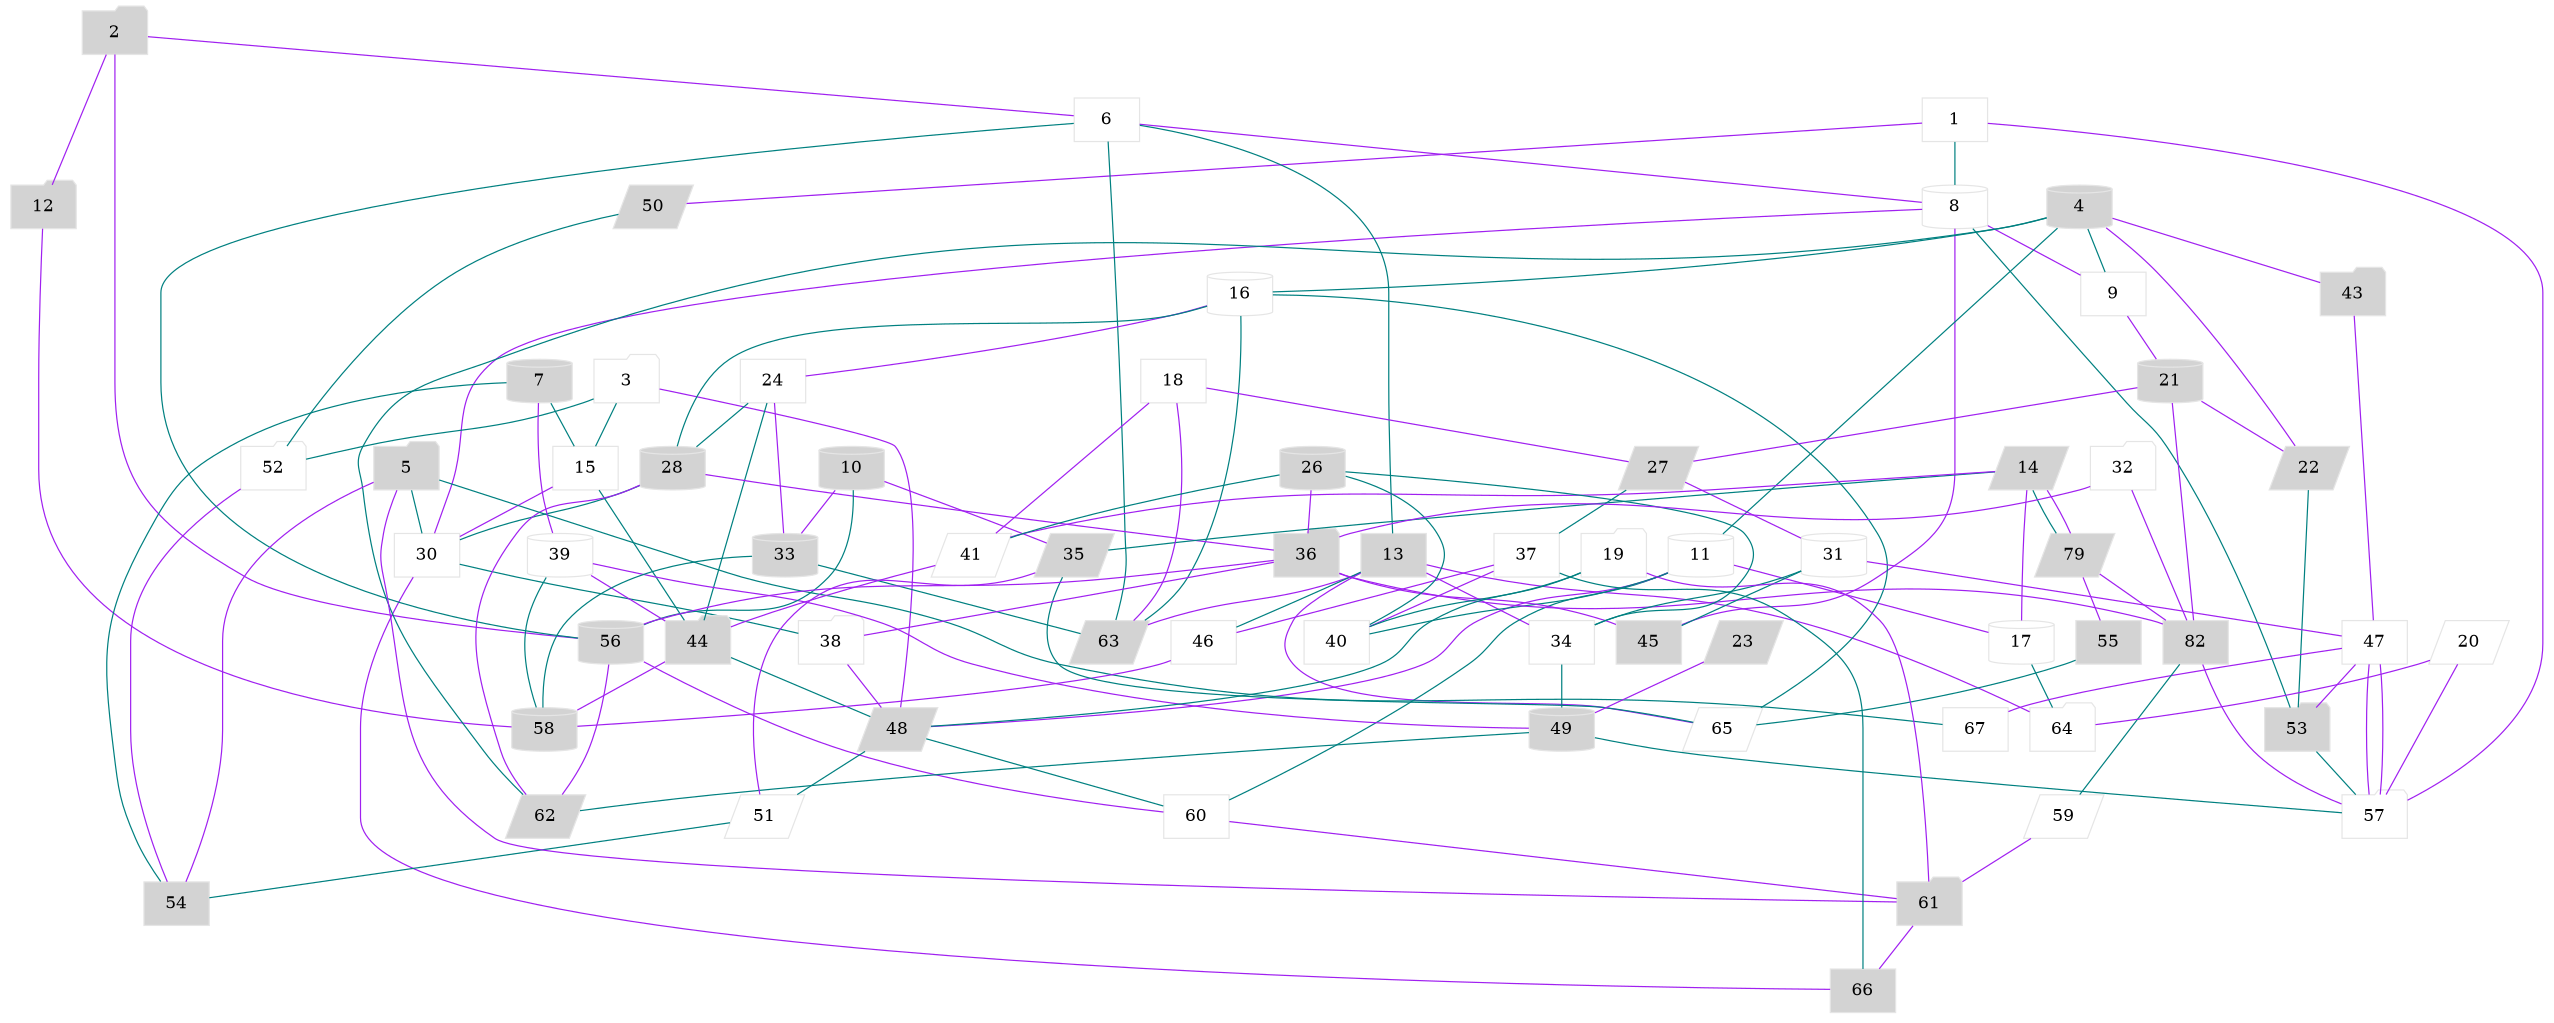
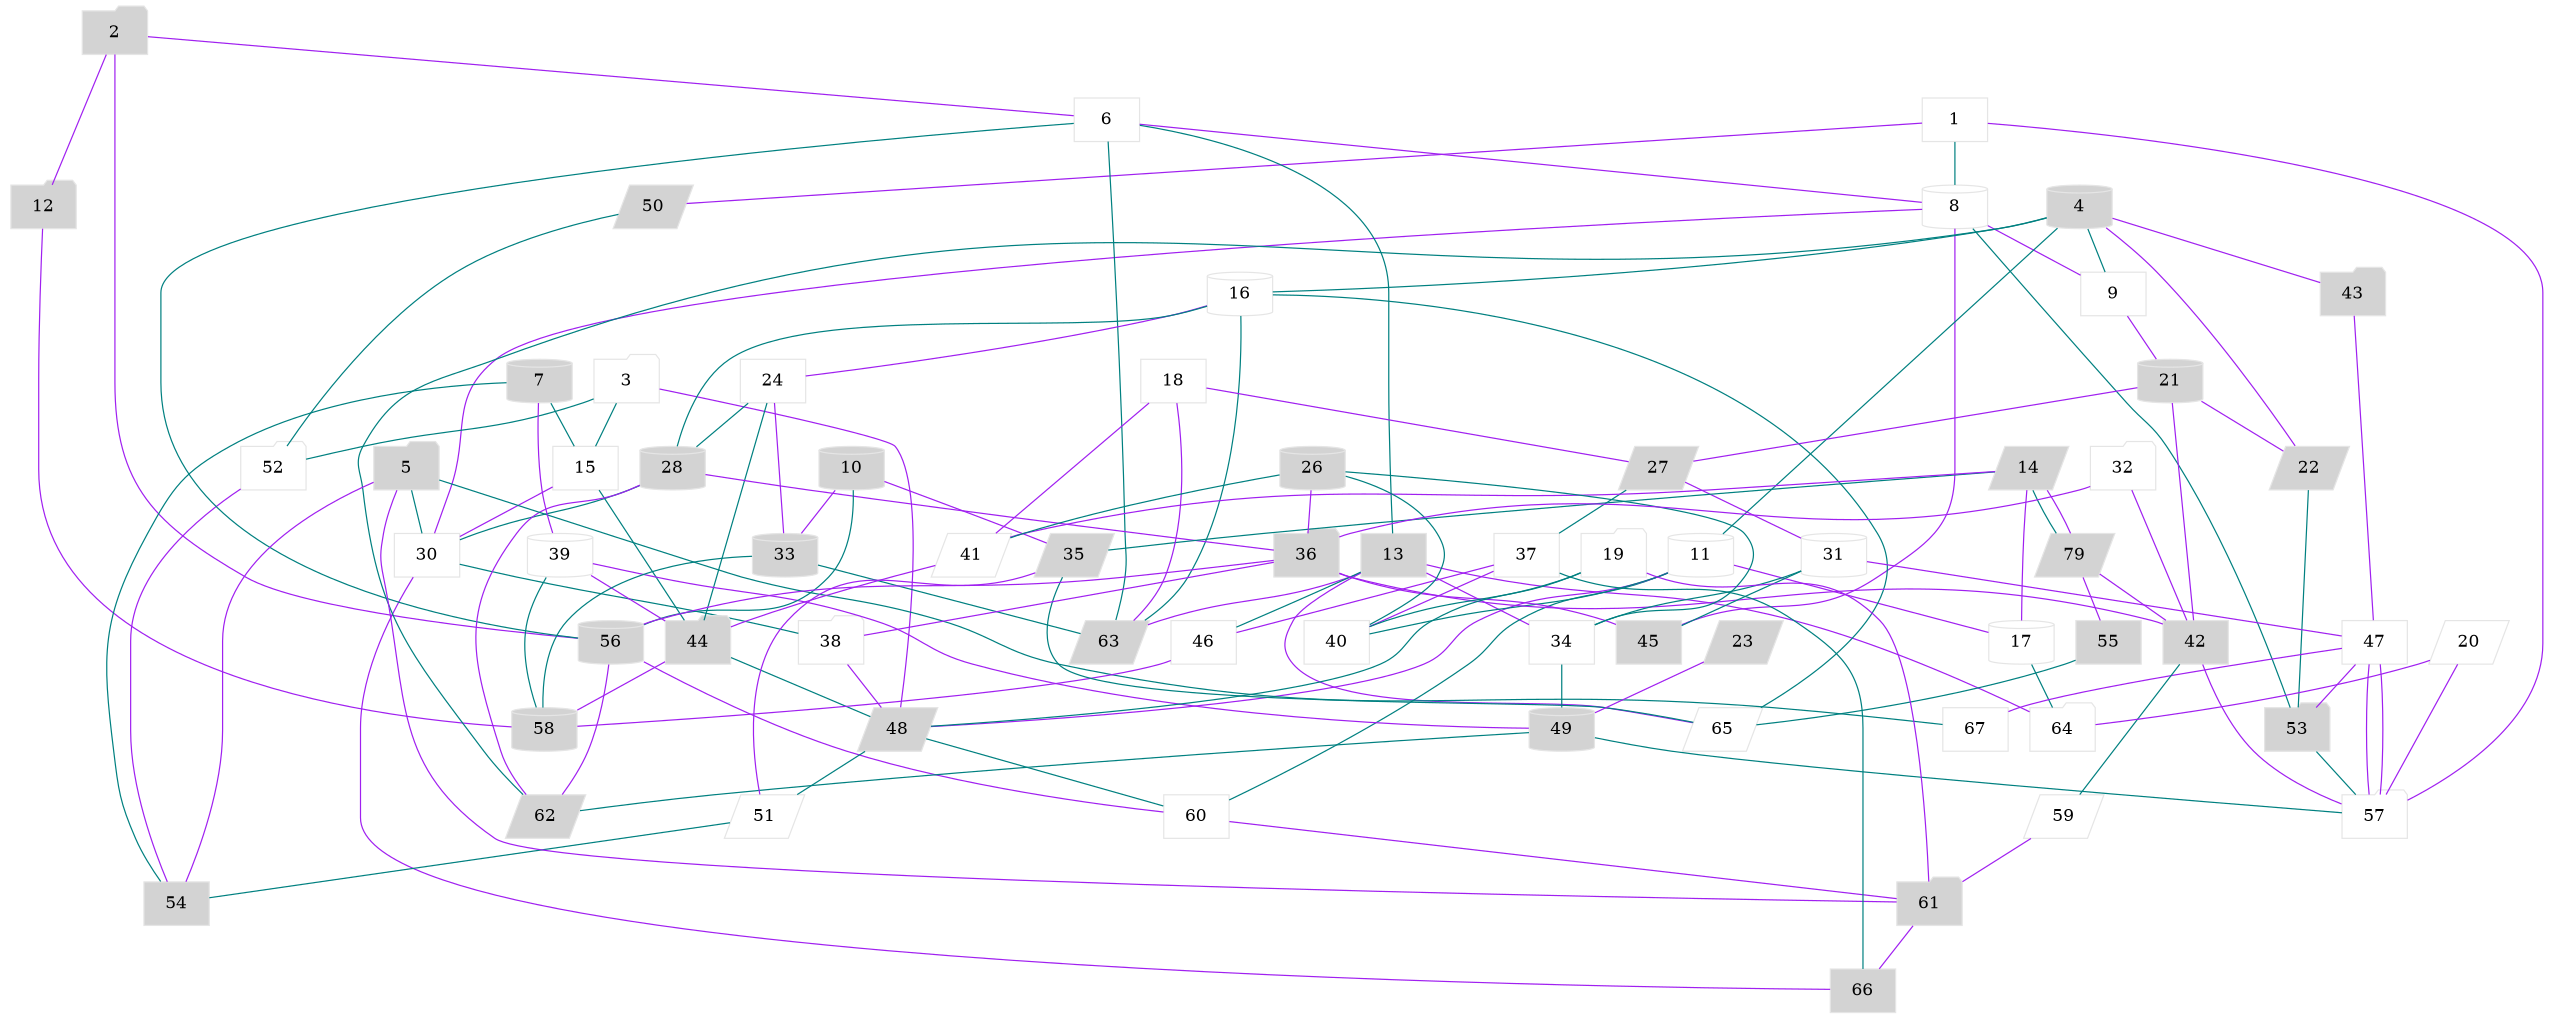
node "82": label "82" -> "42"
